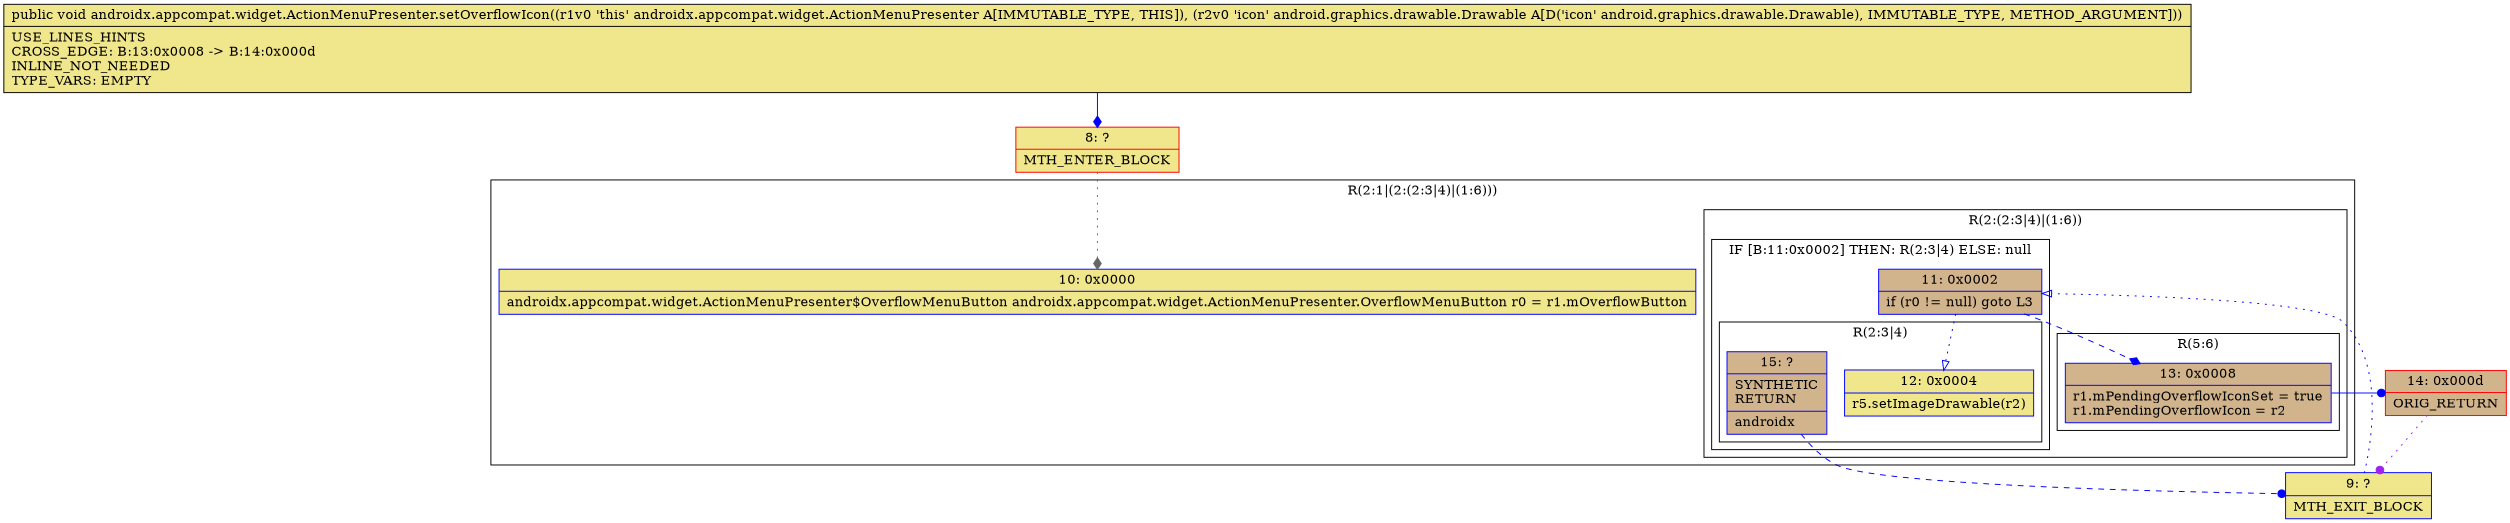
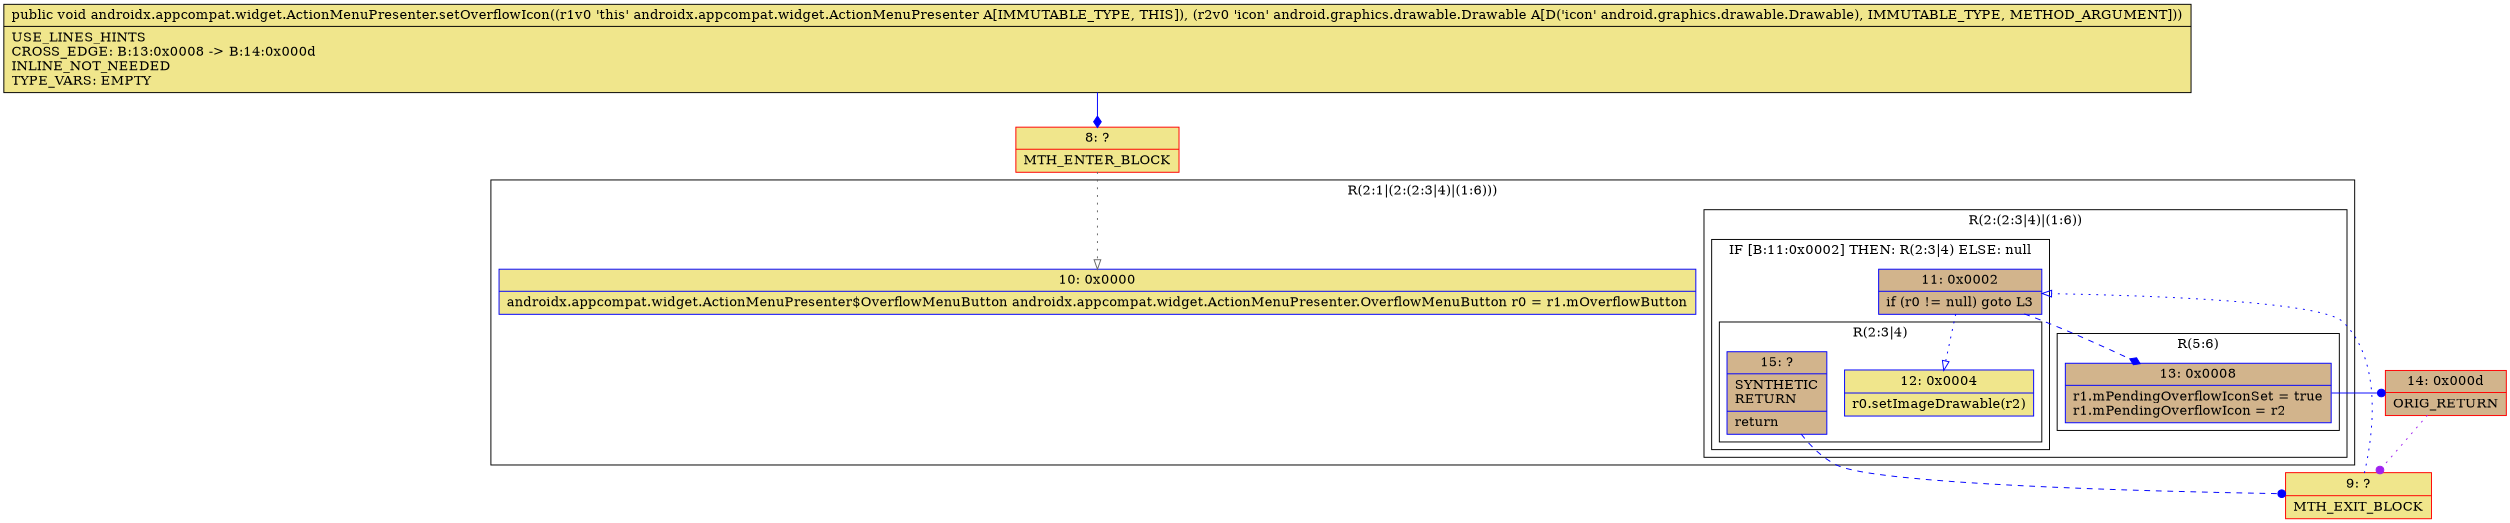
edge "8: ?" -> "10: 0x0000": arrowhead diamond -> onormal
node "12: 0x0004": text "r5.setImageDrawable(r2)" -> "r0.setImageDrawable(r2)"
node "15: ?": text "androidx" -> "return"
node "9: ?": color blue -> red
